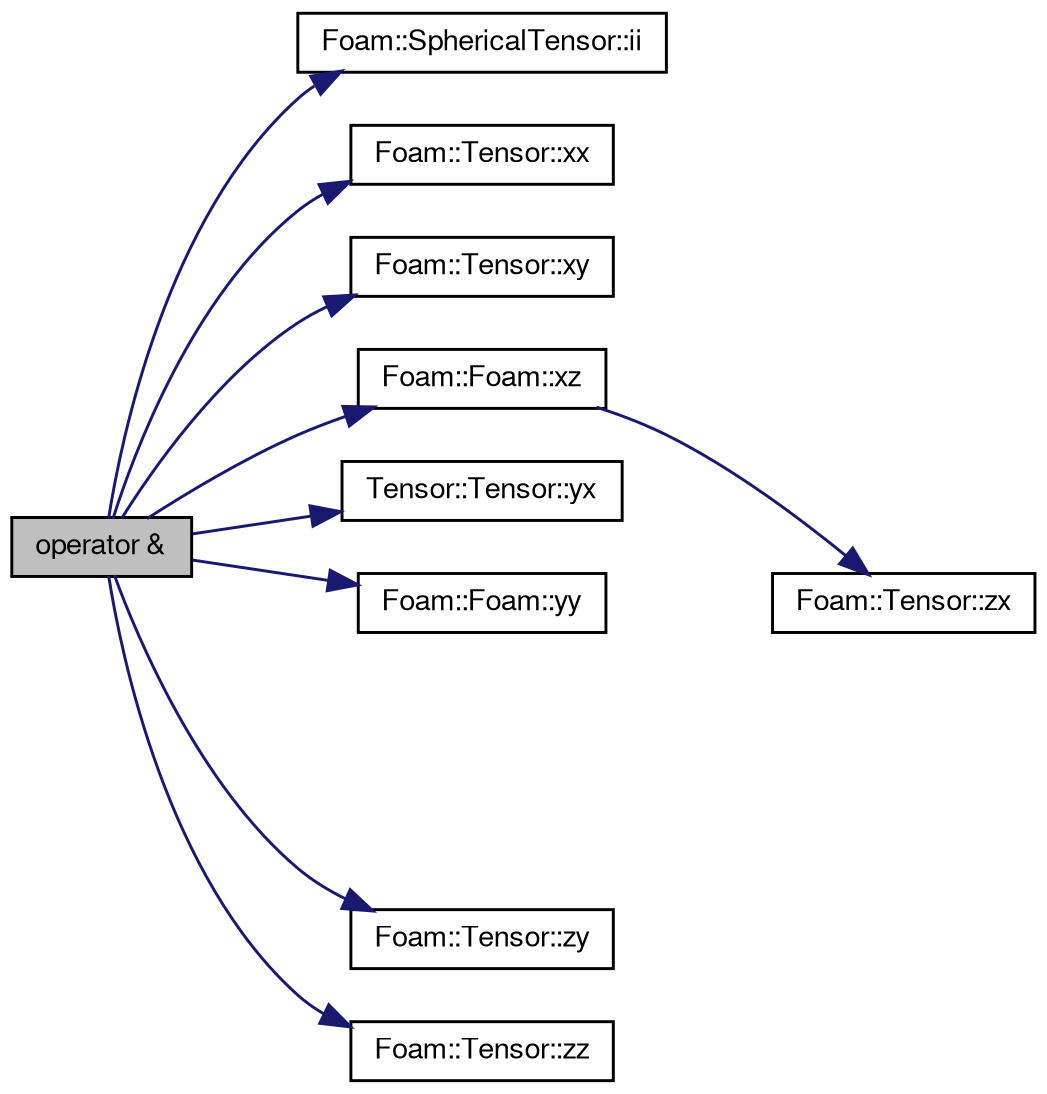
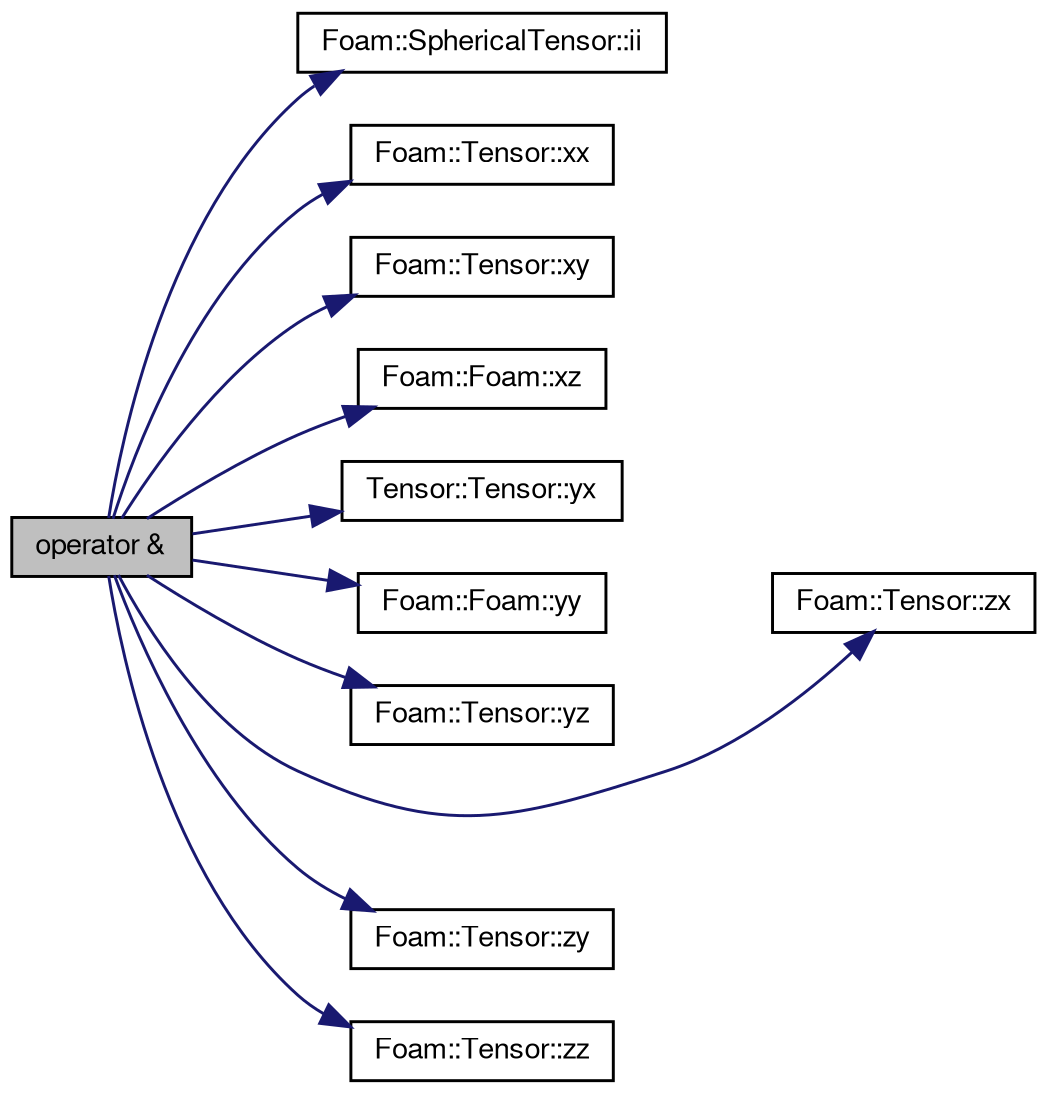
edge "Foam::Foam::xz" -> "Foam::Tensor::zx": now "operator &" -> "Foam::Tensor::zx"
node "Foam::Tensor::yz": added
